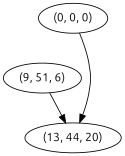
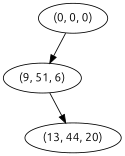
edge "(0, 0, 0)" -> "(13, 44, 20)": now "(0, 0, 0)" -> "(9, 51, 6)"
